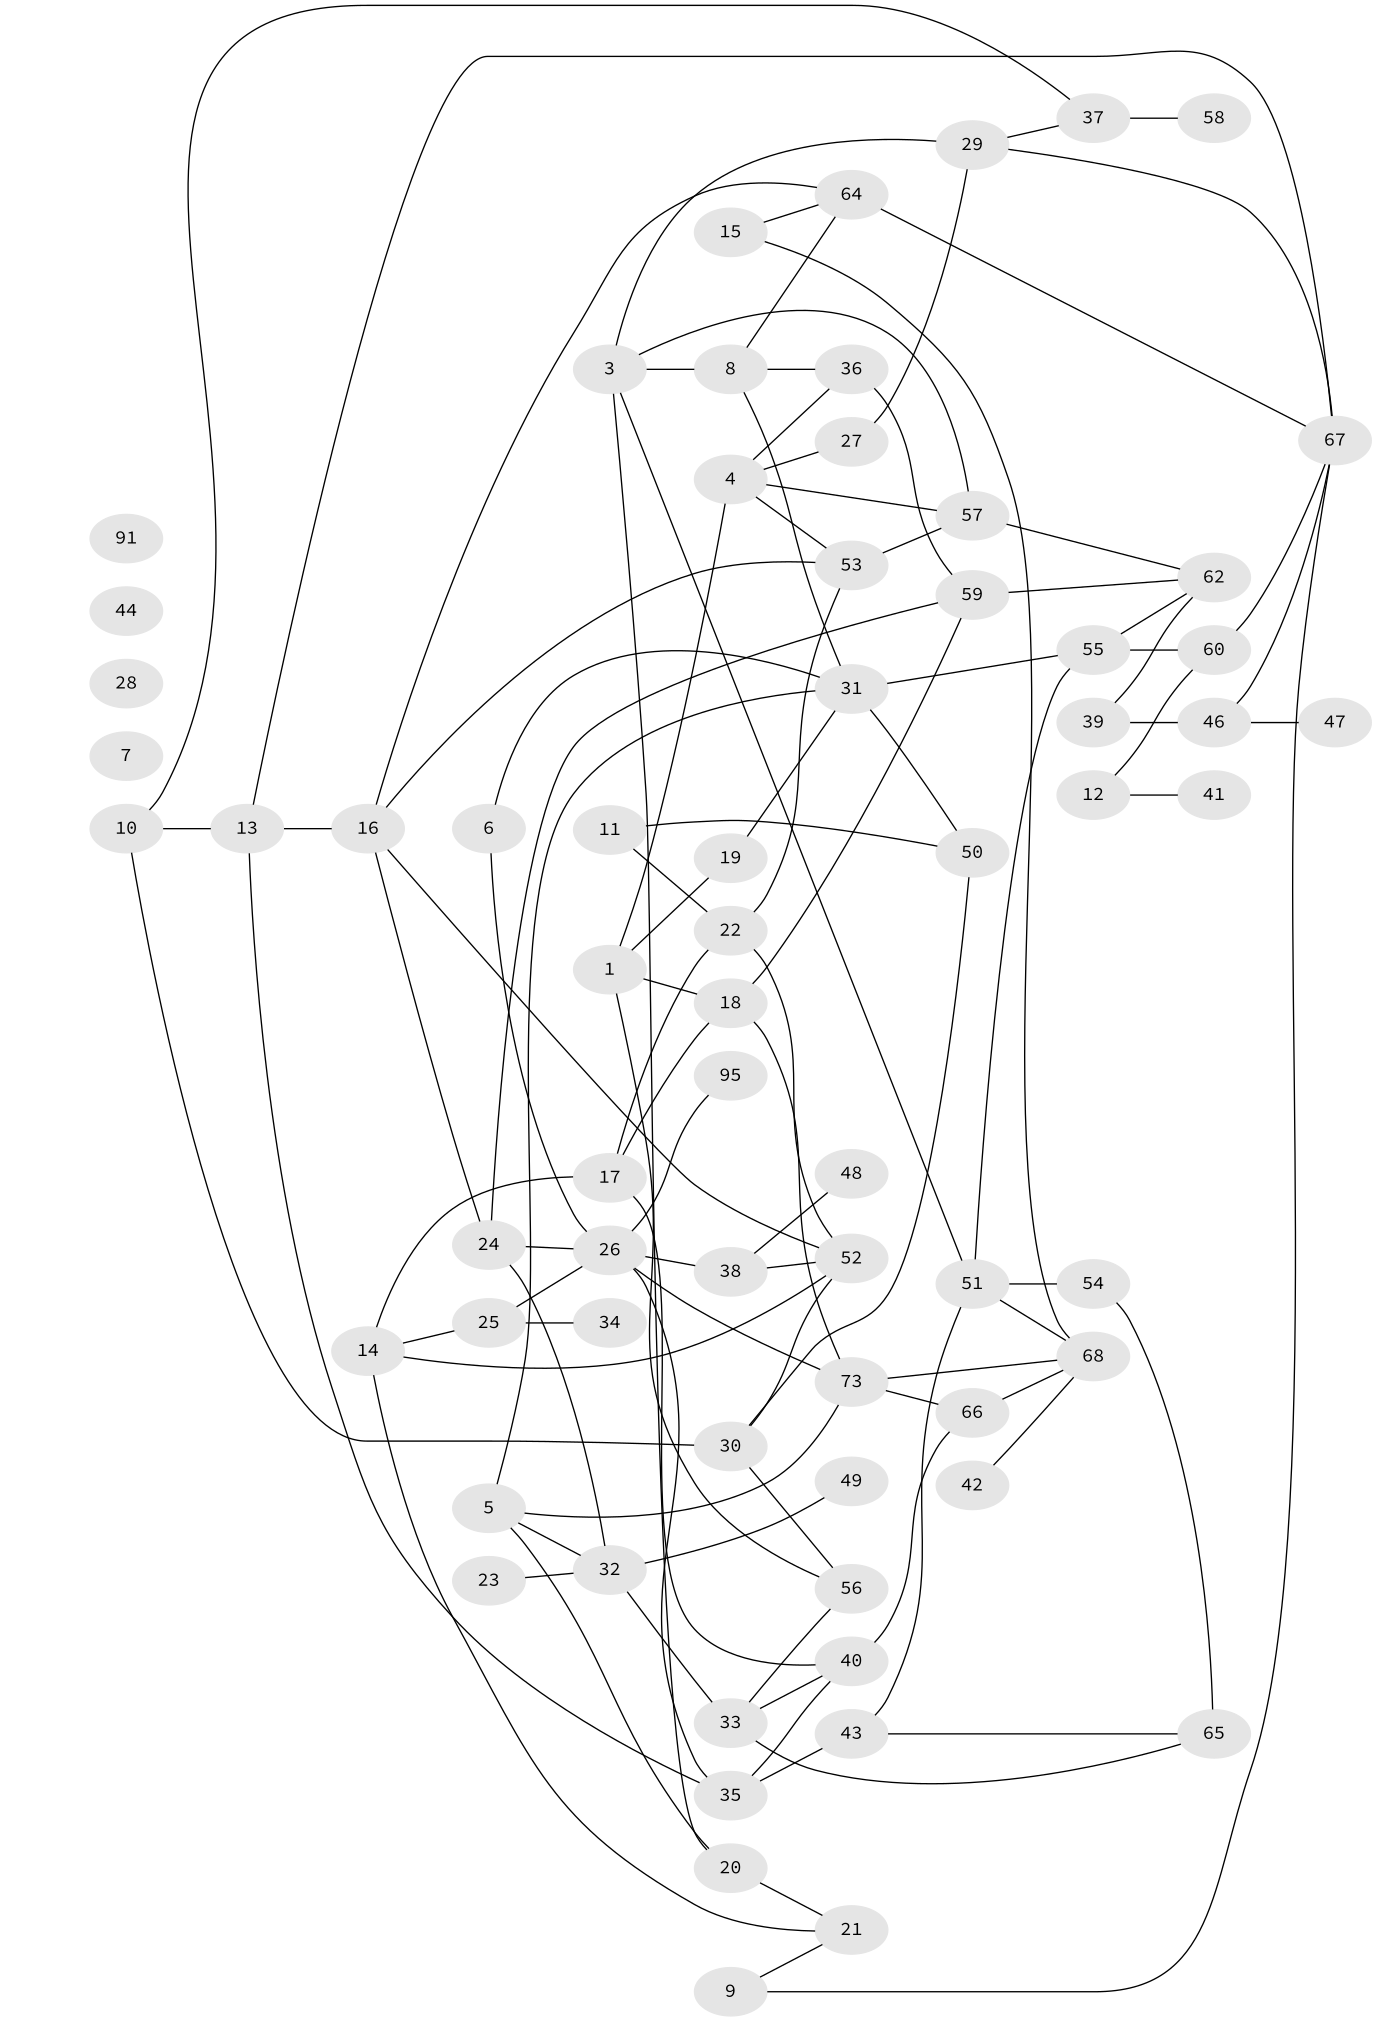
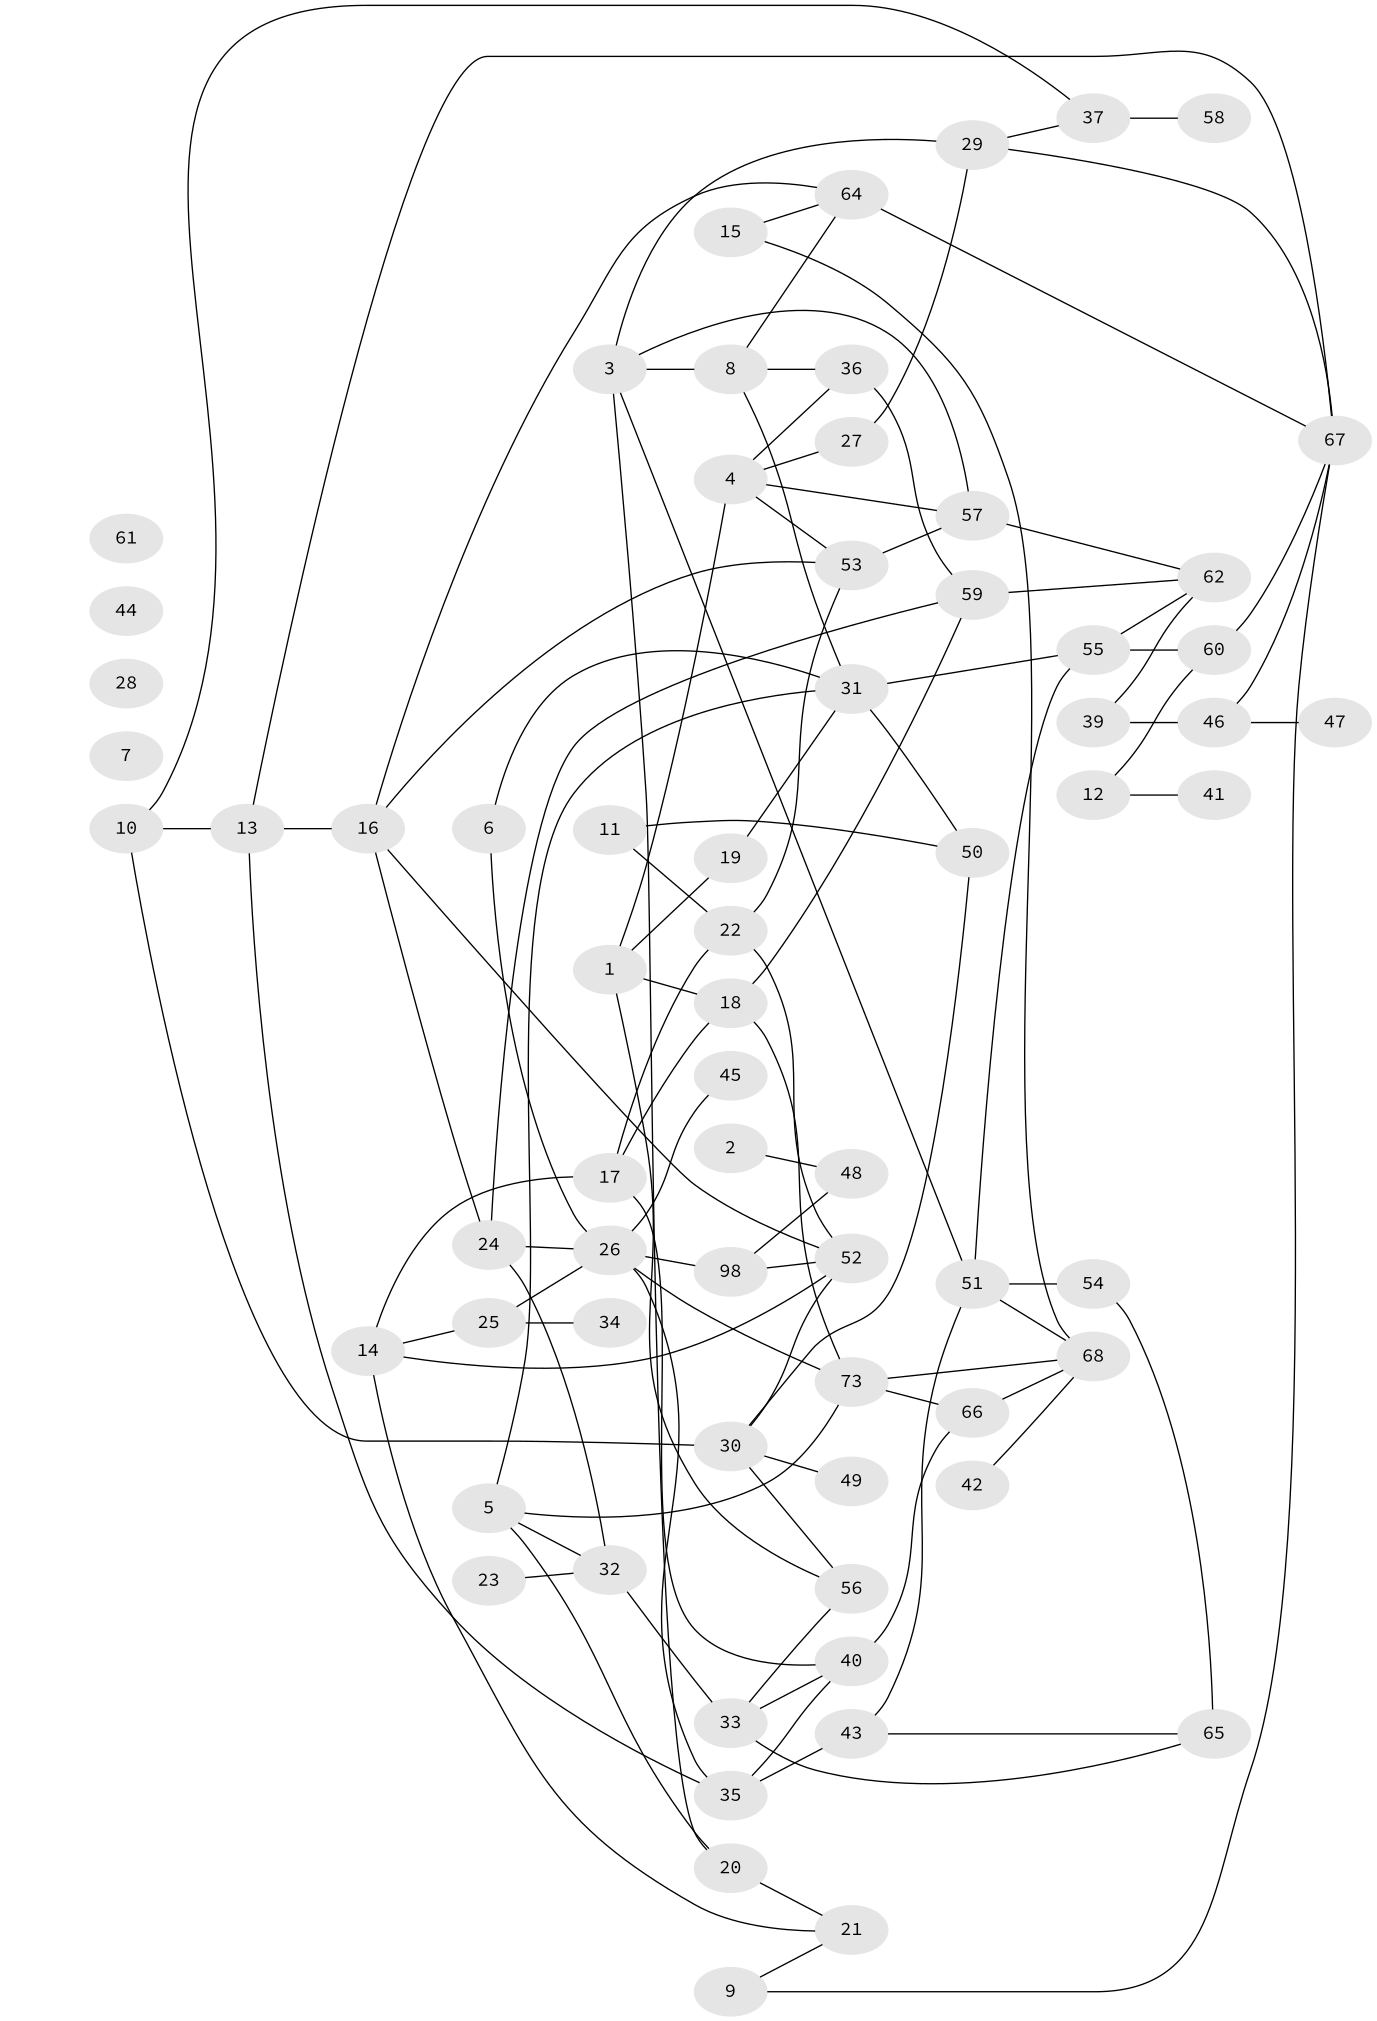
node "91": label "91" -> "61"
node "95": label "95" -> "45"
node "2": added
node "38": label "38" -> "98"
edge "49" -- "32": now "49" -- "30"
